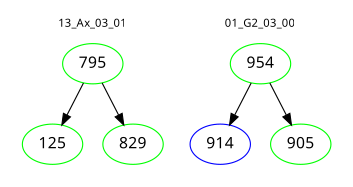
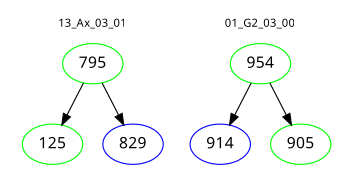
node "829": color green -> blue
